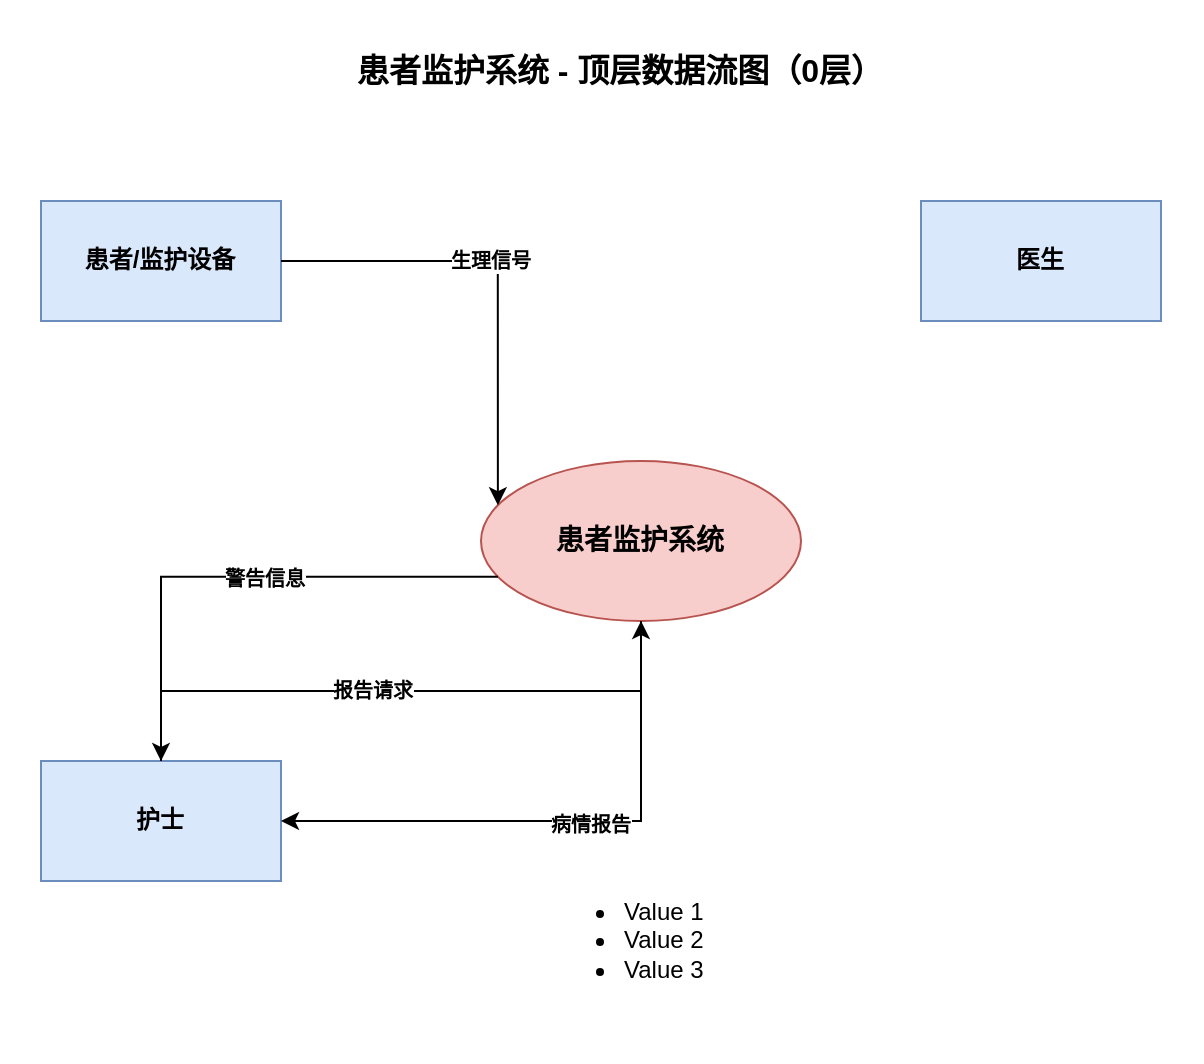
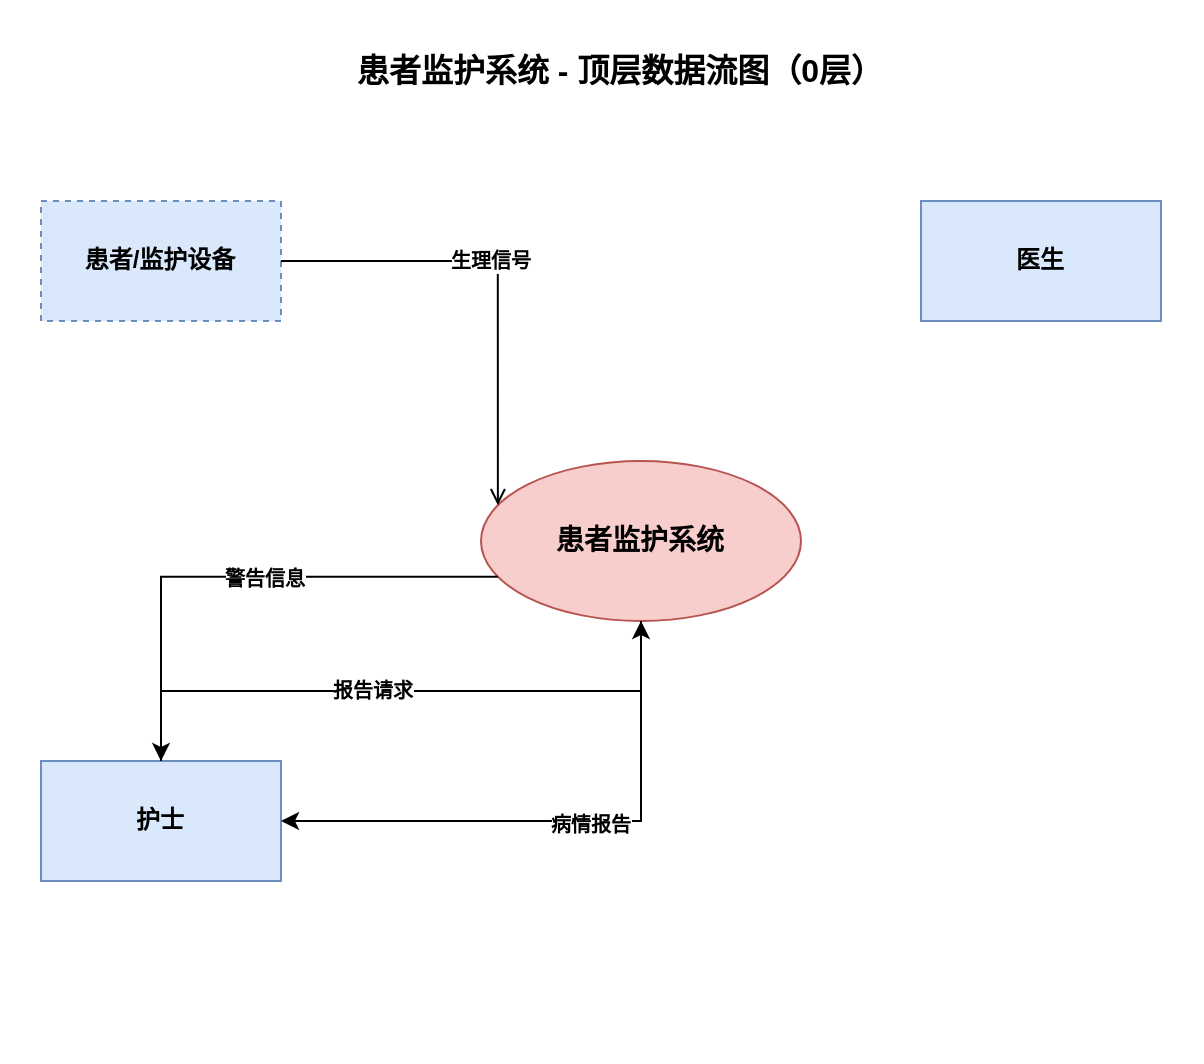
node "患者/监护设备": style solid -> dashed
edge "患者/监护设备" -> "患者监护系统": arrowhead classic -> open
node "Value 1 Value 2 Value 3": removed
